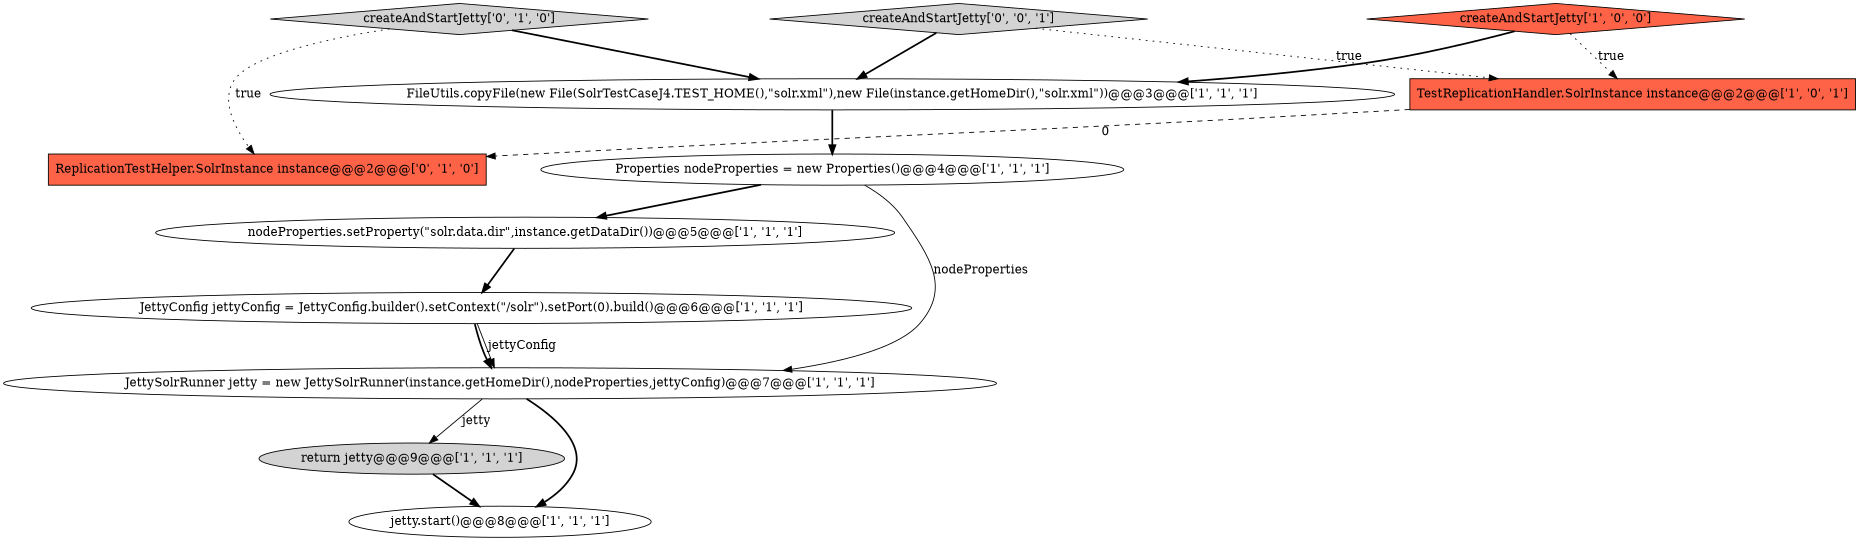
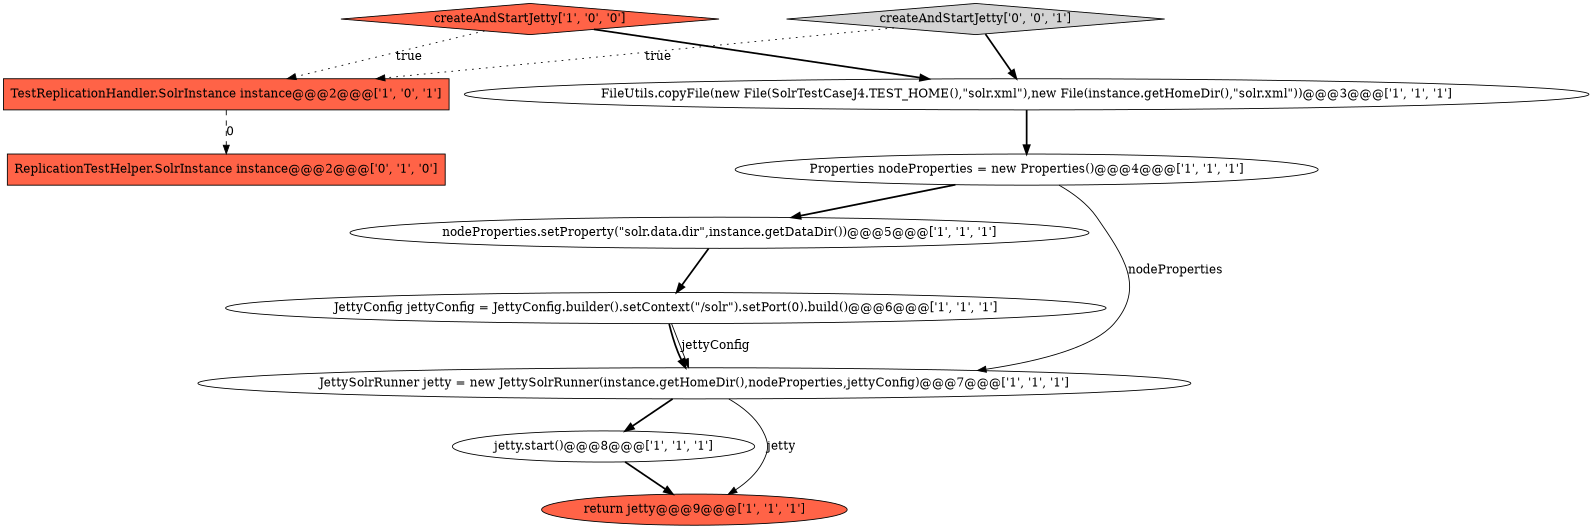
node "createAndStartJetty['0', '1', '0']": removed
node "return jetty@@@9@@@['1', '1', '1']": fillcolor lightgray -> tomato
edge "return jetty@@@9@@@['1', '1', '1']" -> "jetty.start()@@@8@@@['1', '1', '1']": reversed
